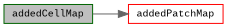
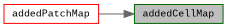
edge "addedCellMap" -> "addedPatchMap": reversed
